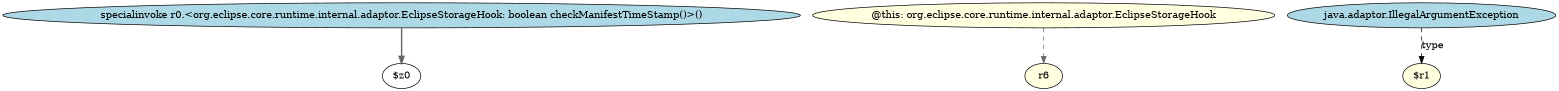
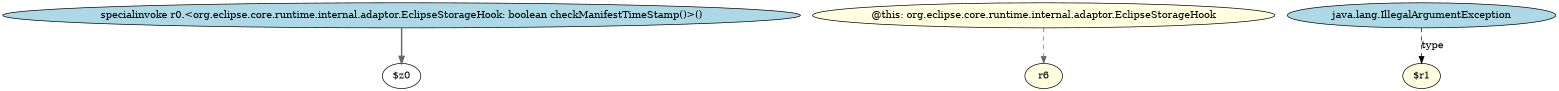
node "java.adaptor.IllegalArgumentException": label "java.adaptor.IllegalArgumentException" -> "java.lang.IllegalArgumentException"
